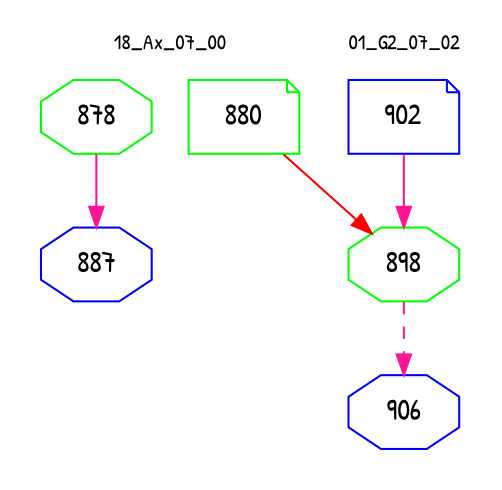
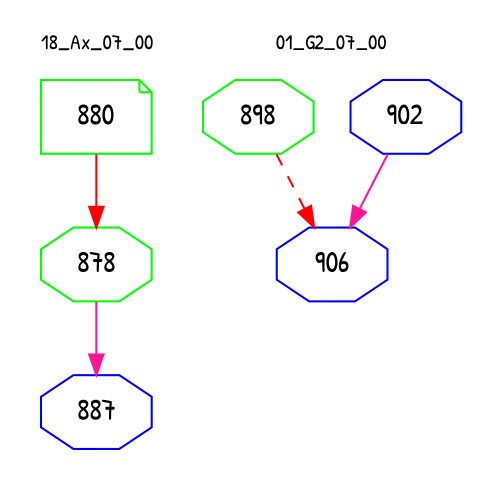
cluster "01_G2_07_02": label "01_G2_07_02" -> "01_G2_07_00"
node "902": shape note -> octagon
edge "880" -> "898": now "880" -> "878"
edge "902" -> "898": now "902" -> "906"
edge "898" -> "906": color deeppink -> red
